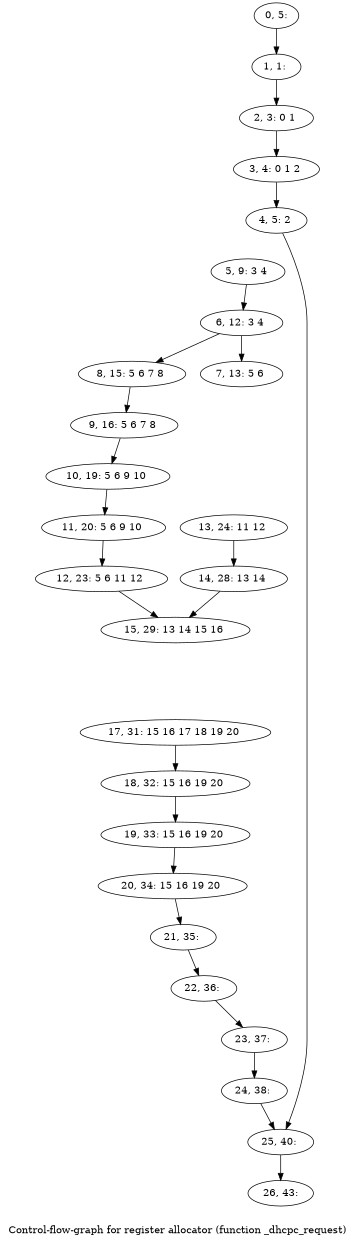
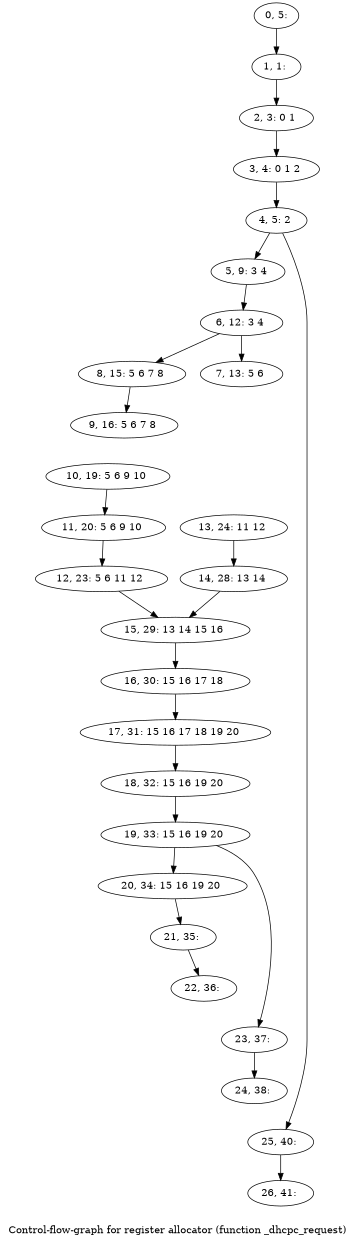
edge "4, 5: 2" -> "5, 9: 3 4": added
edge "9, 16: 5 6 7 8" -> "10, 19: 5 6 9 10": removed
node "16, 30: 15 16 17 18": added
edge "22, 36:" -> "23, 37:": now "19, 33: 15 16 19 20" -> "23, 37:"
edge "24, 38:" -> "25, 40:": removed
node "26, 43:": label "26, 43:" -> "26, 41:"
